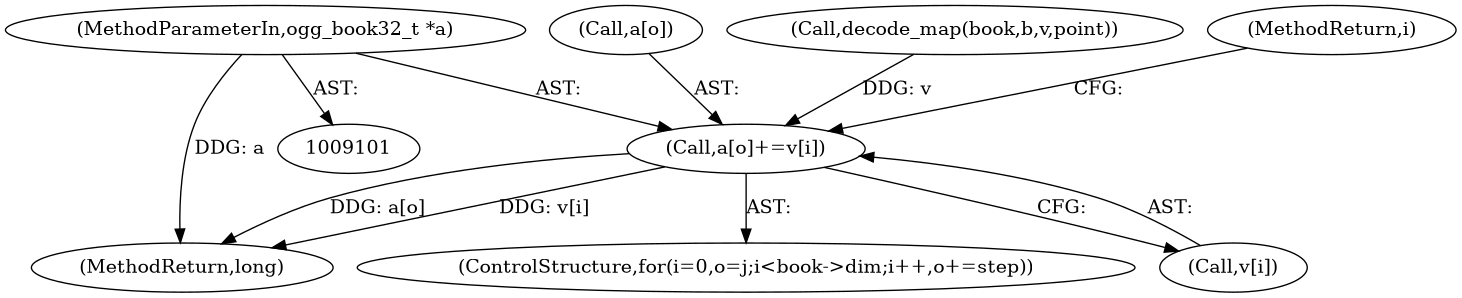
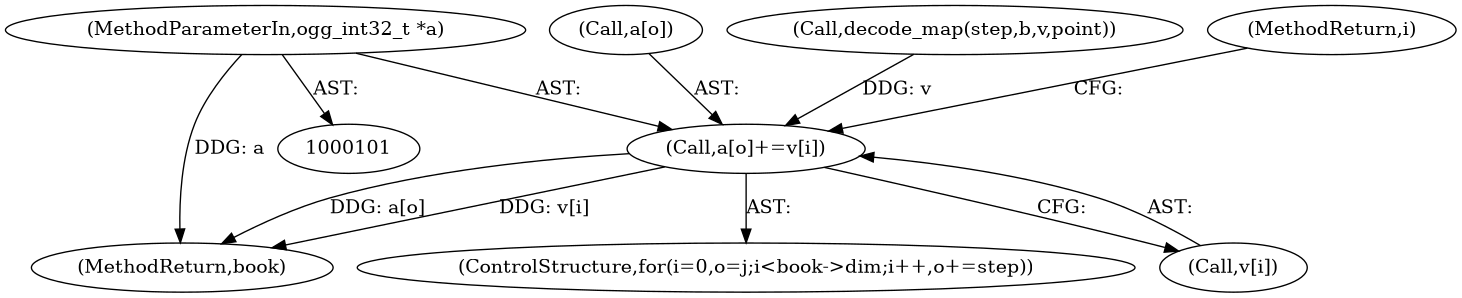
node "(MethodParameterIn,ogg_book32_t *a)": label "(MethodParameterIn,ogg_book32_t *a)" -> "(MethodParameterIn,ogg_int32_t *a)"
node "(Call,decode_map(book,b,v,point))": label "(Call,decode_map(book,b,v,point))" -> "(Call,decode_map(step,b,v,point))"
node "1009101": label "1009101" -> "1000101"
node "(MethodReturn,long)": label "(MethodReturn,long)" -> "(MethodReturn,book)"
